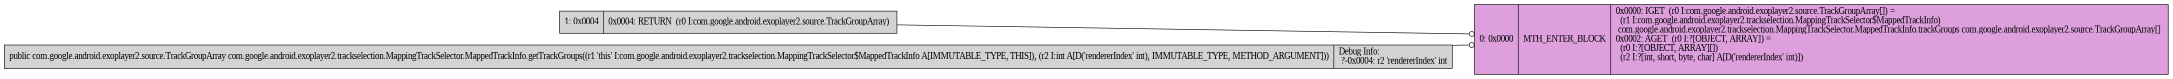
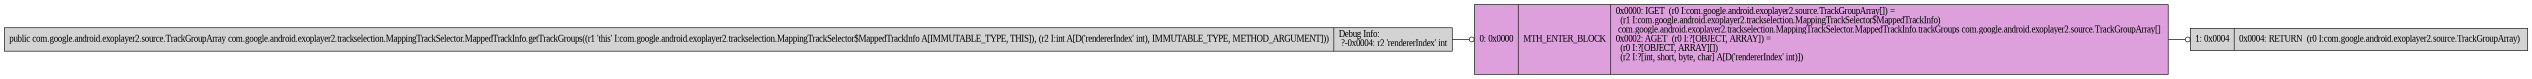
edge "1: 0x0004" -> "0: 0x0000": reversed
